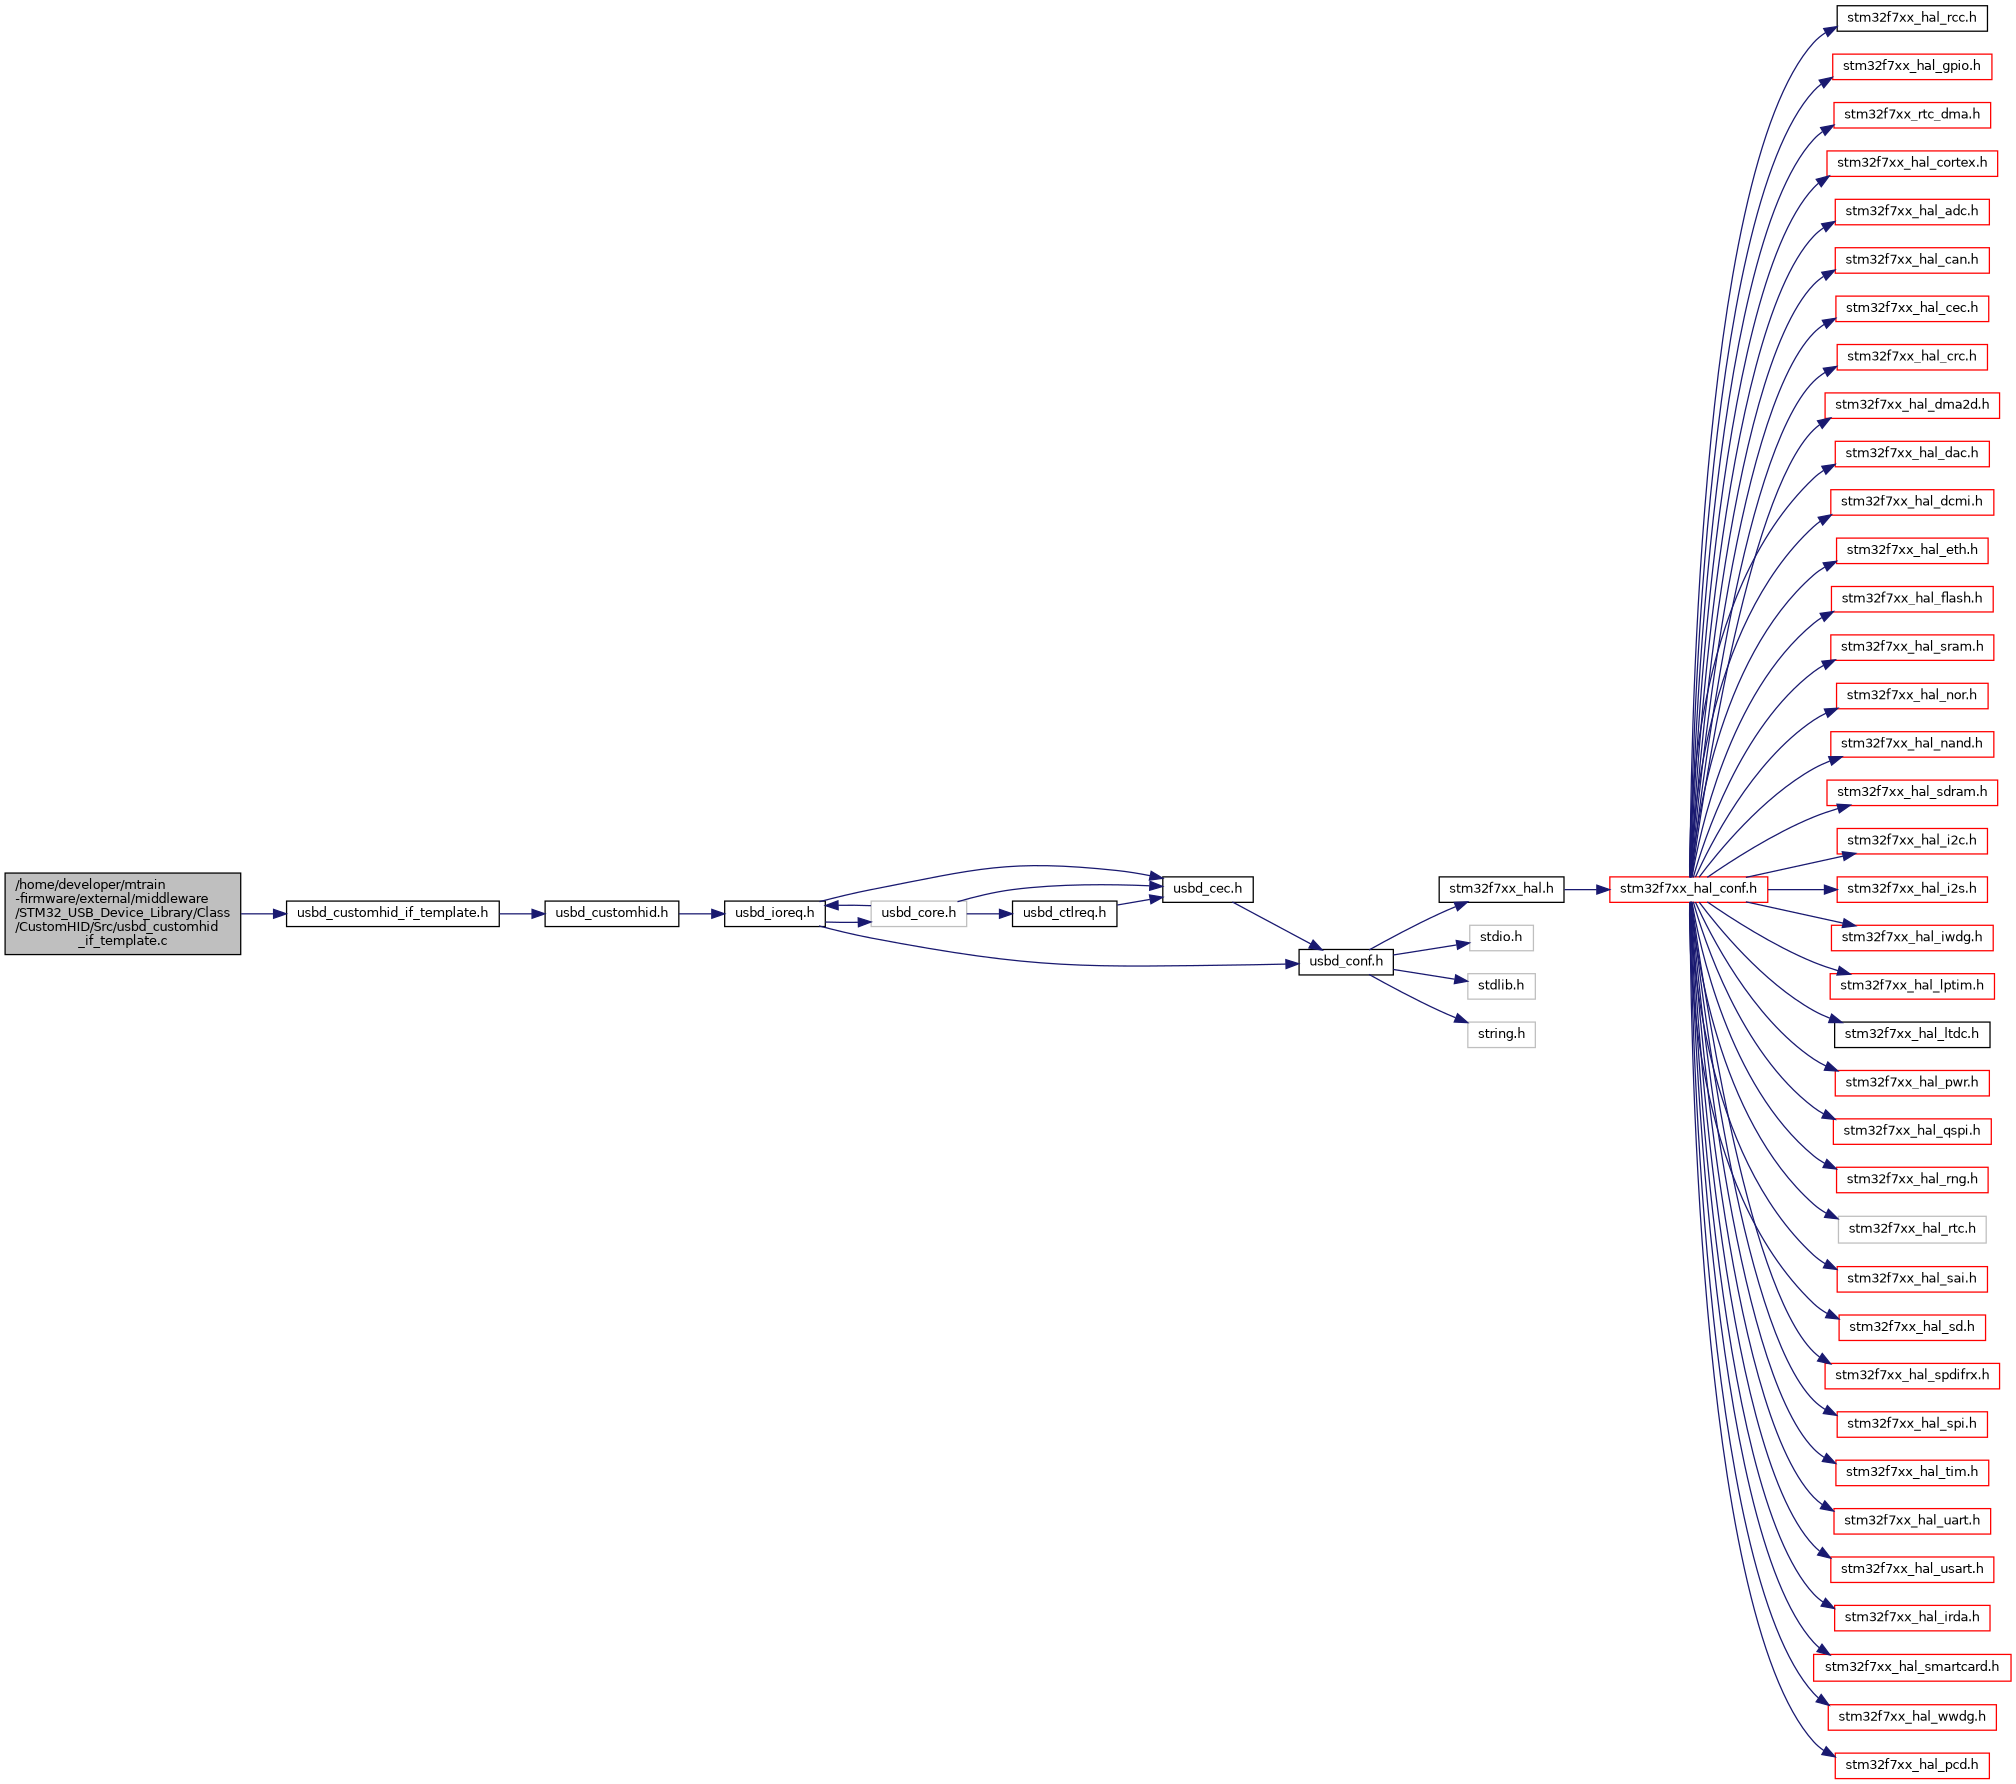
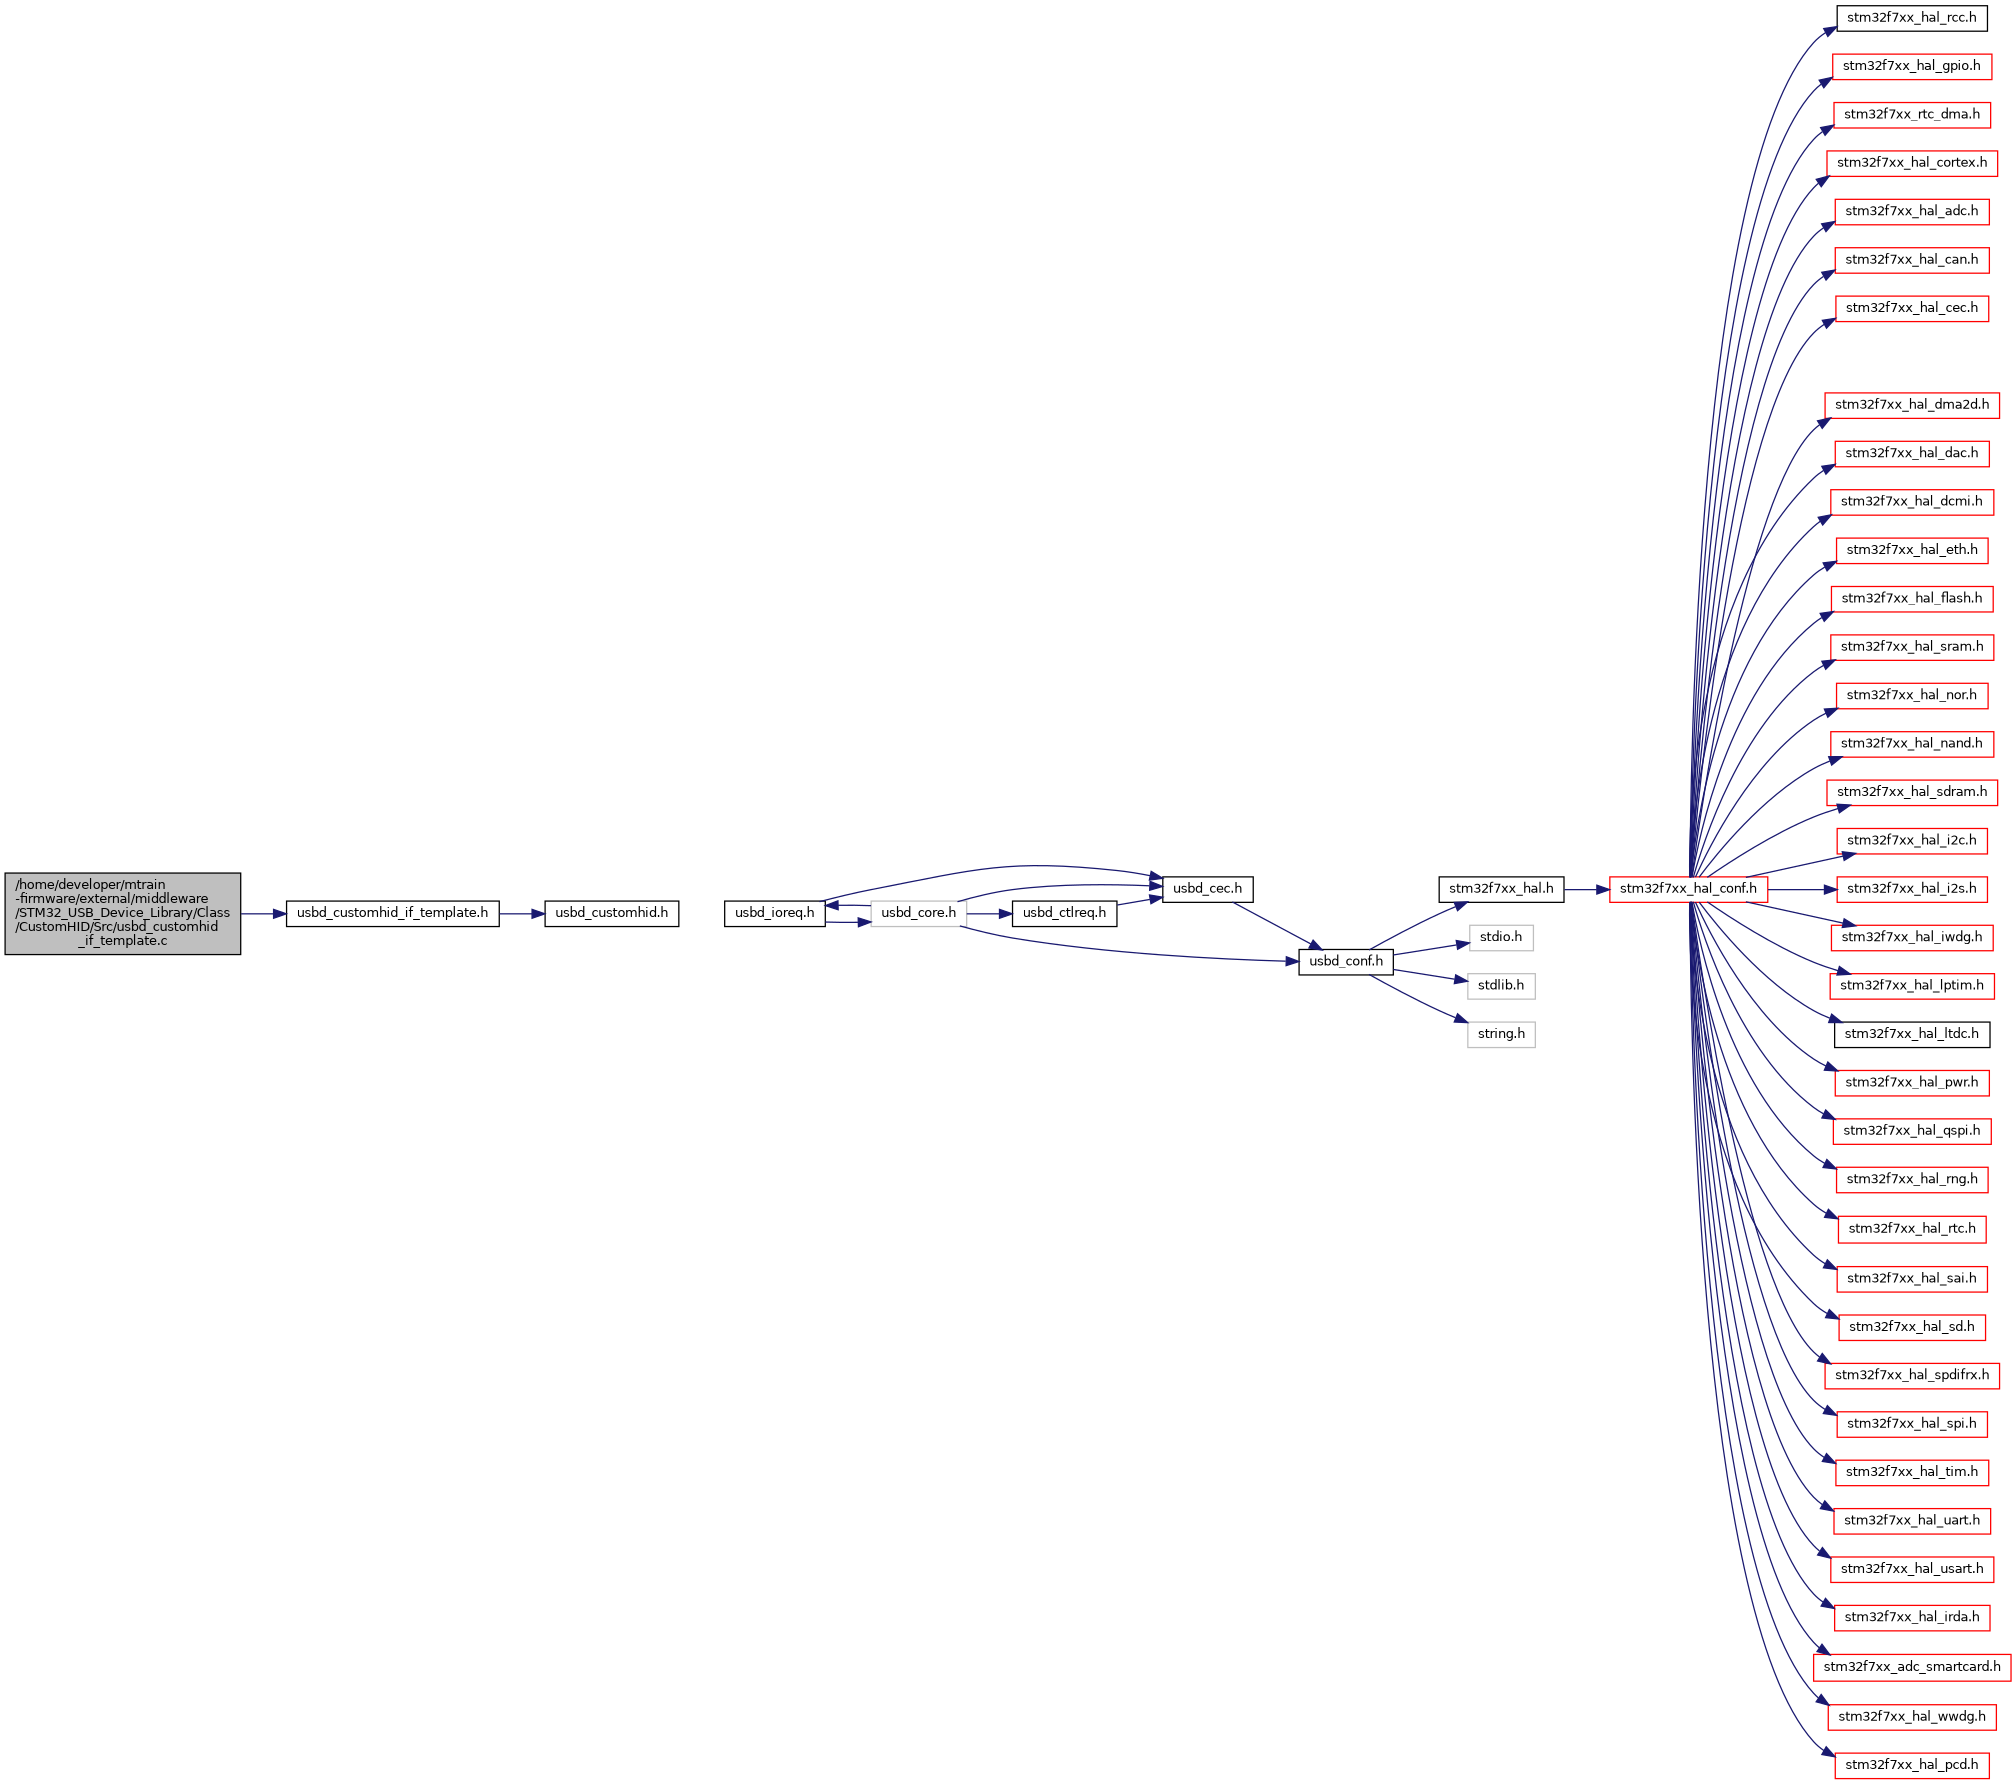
node "stm32f7xx_hal_crc.h": removed
edge "usbd_customhid.h" -> "usbd_ioreq.h": removed
edge "usbd_ioreq.h" -> "usbd_conf.h": now "usbd_core.h" -> "usbd_conf.h"
node "stm32f7xx_hal_rtc.h": color grey75 -> red
node "stm32f7xx_hal_smartcard.h": label "stm32f7xx_hal_smartcard.h" -> "stm32f7xx_adc_smartcard.h"
